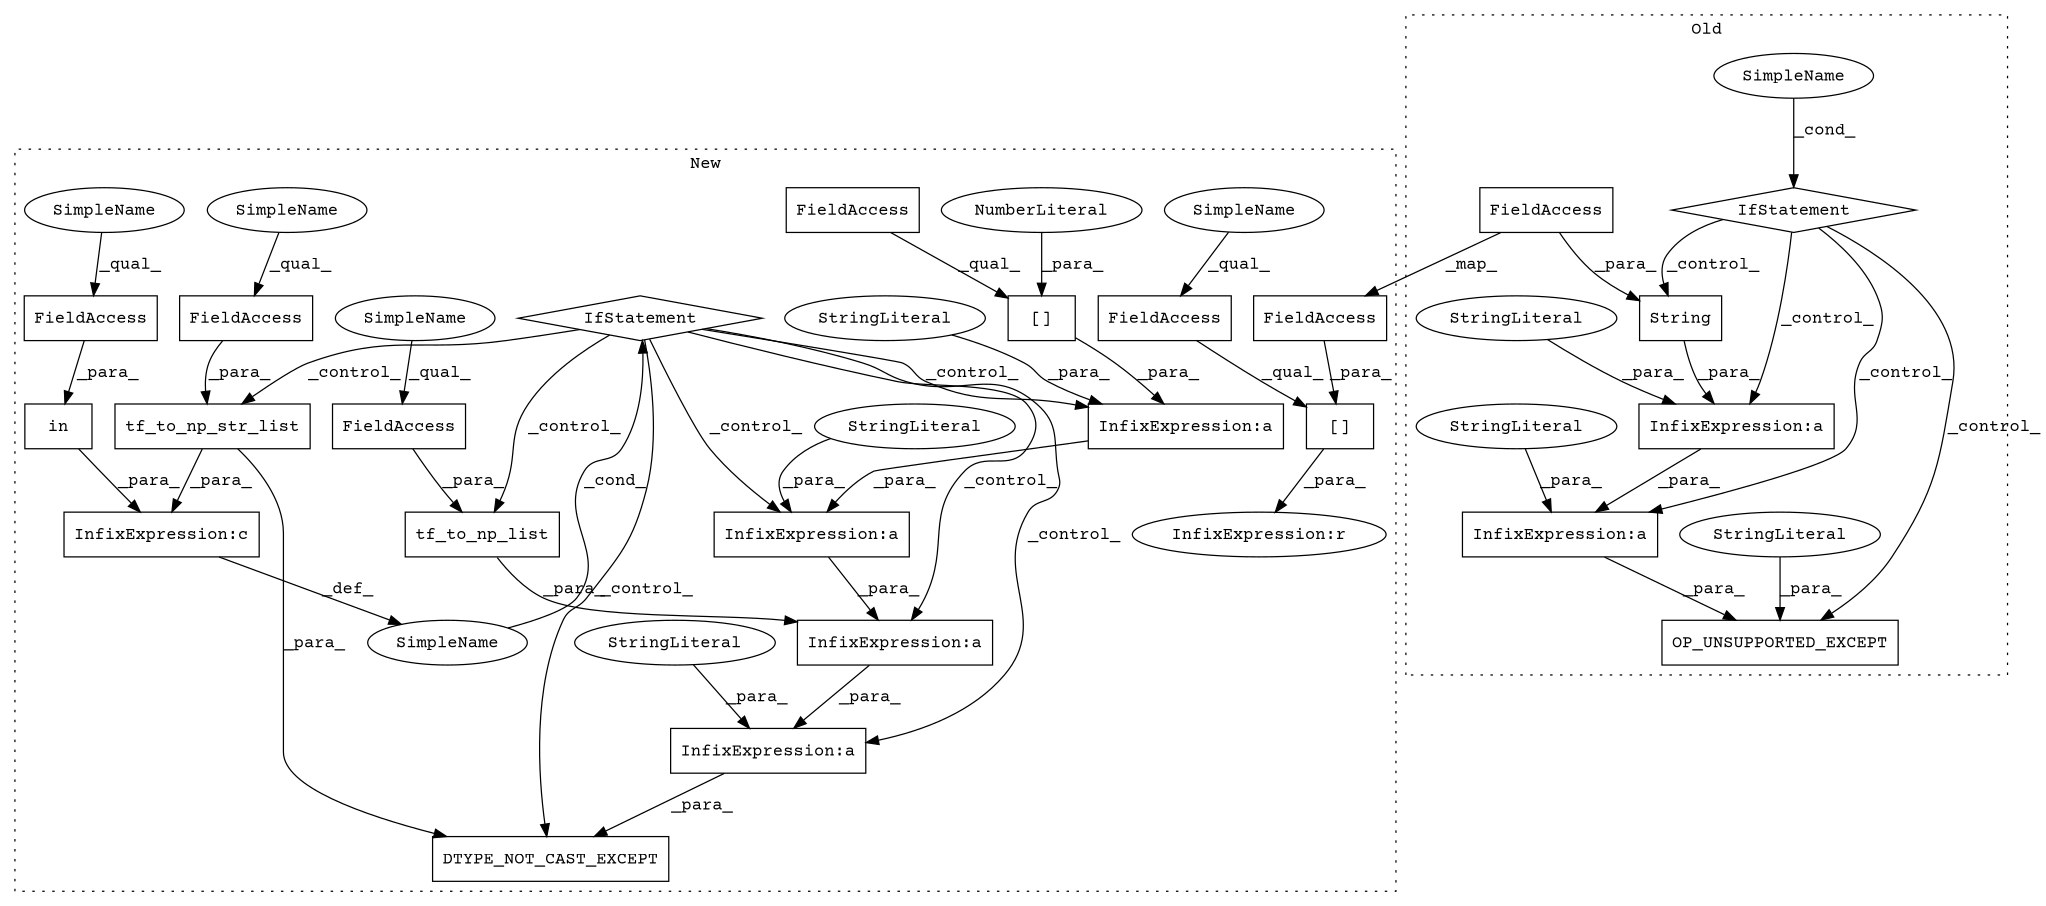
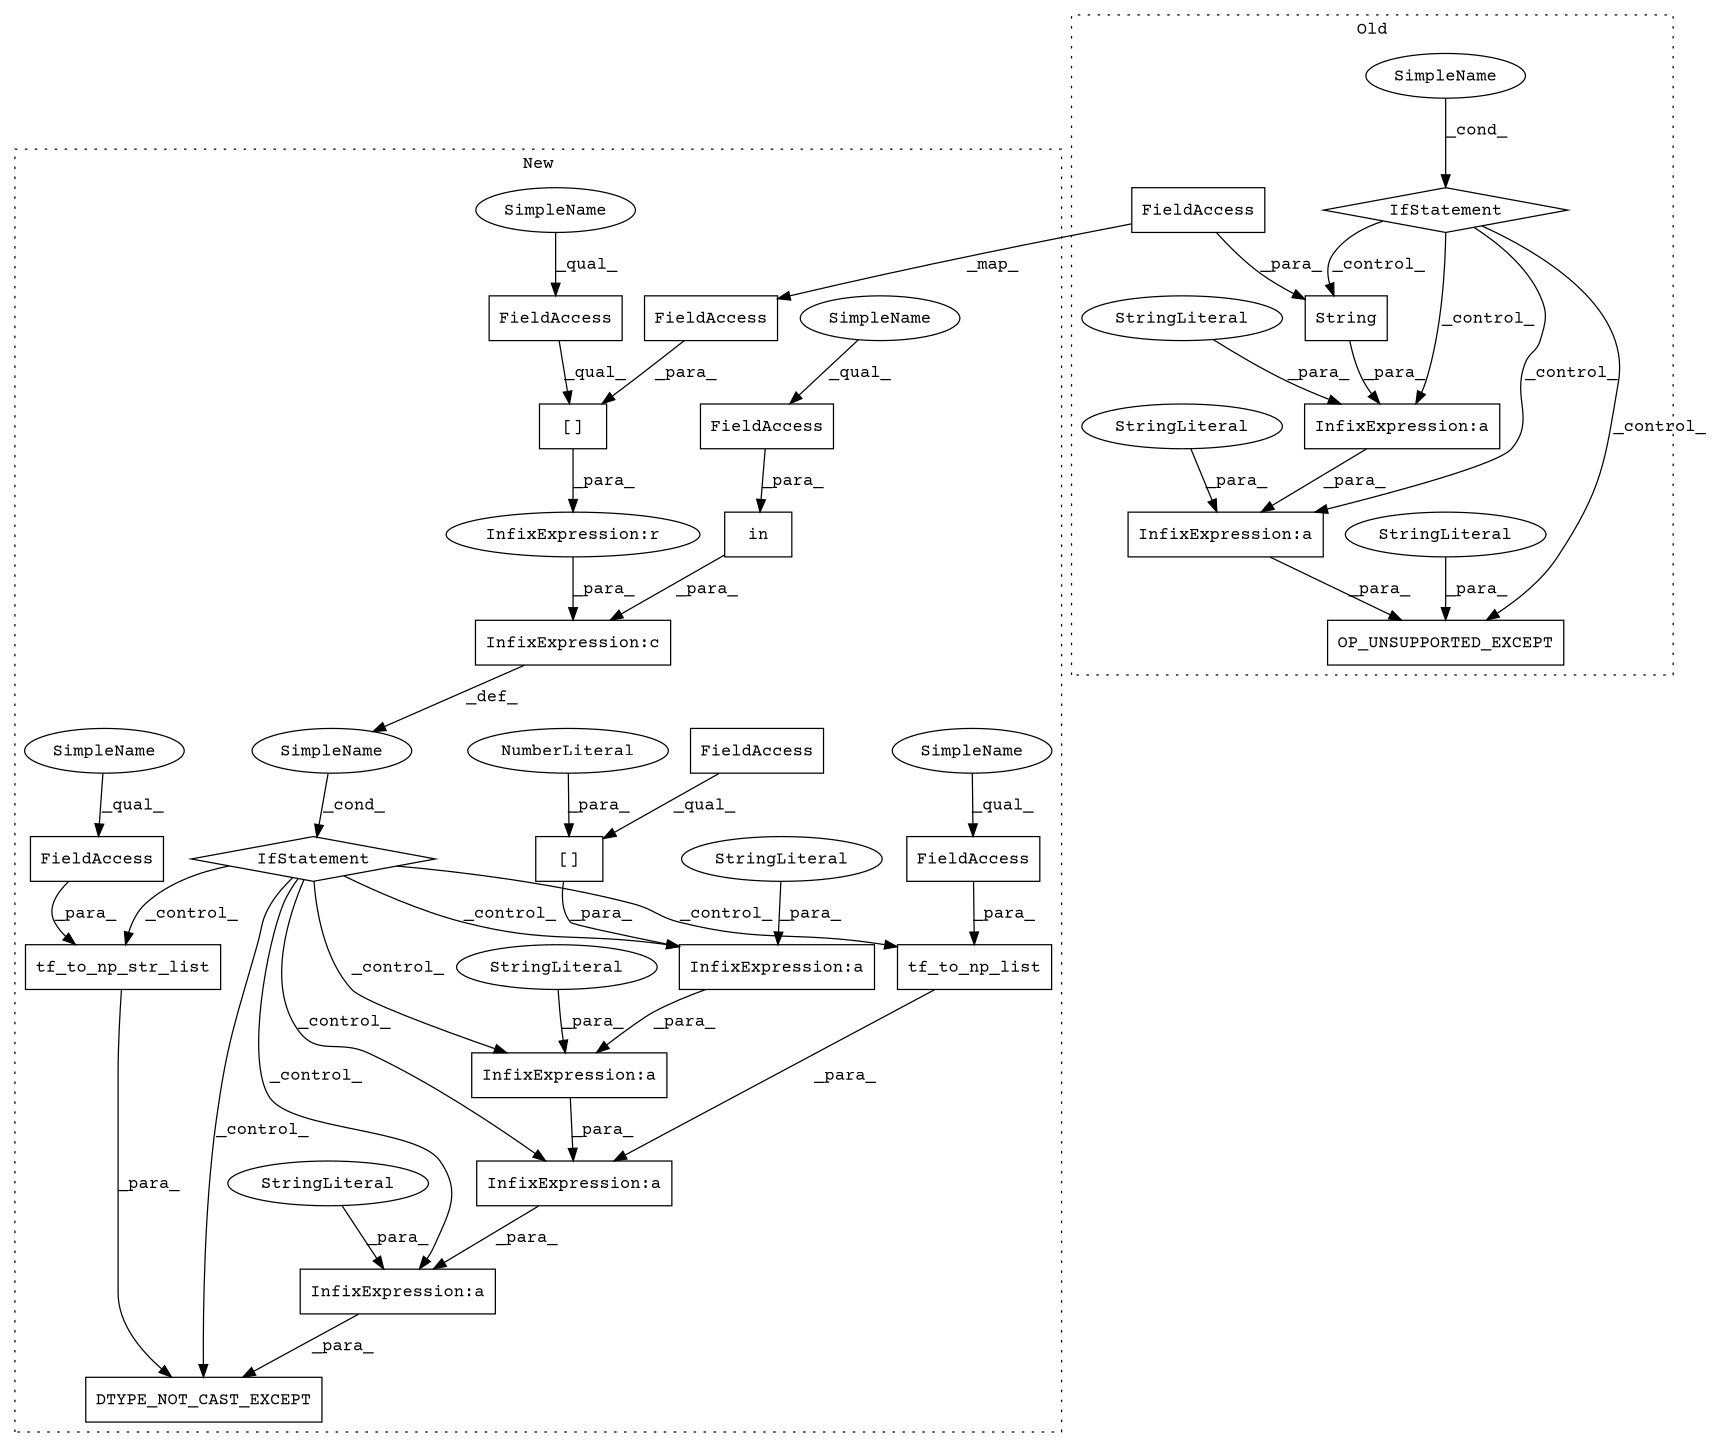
edge "tf_to_np_str_list" -> "InfixExpression:c": now "InfixExpression:r" -> "InfixExpression:c"
